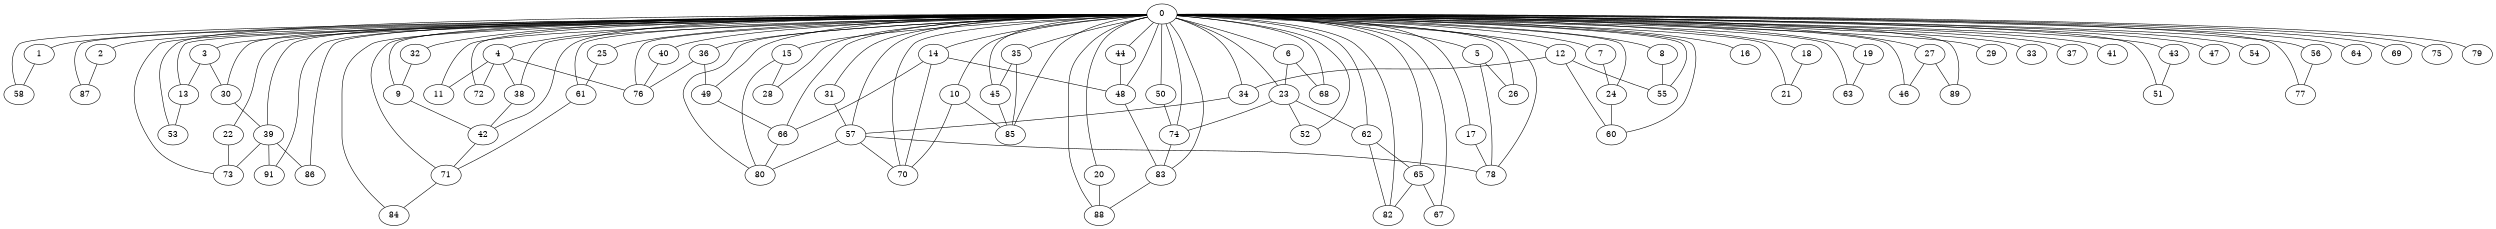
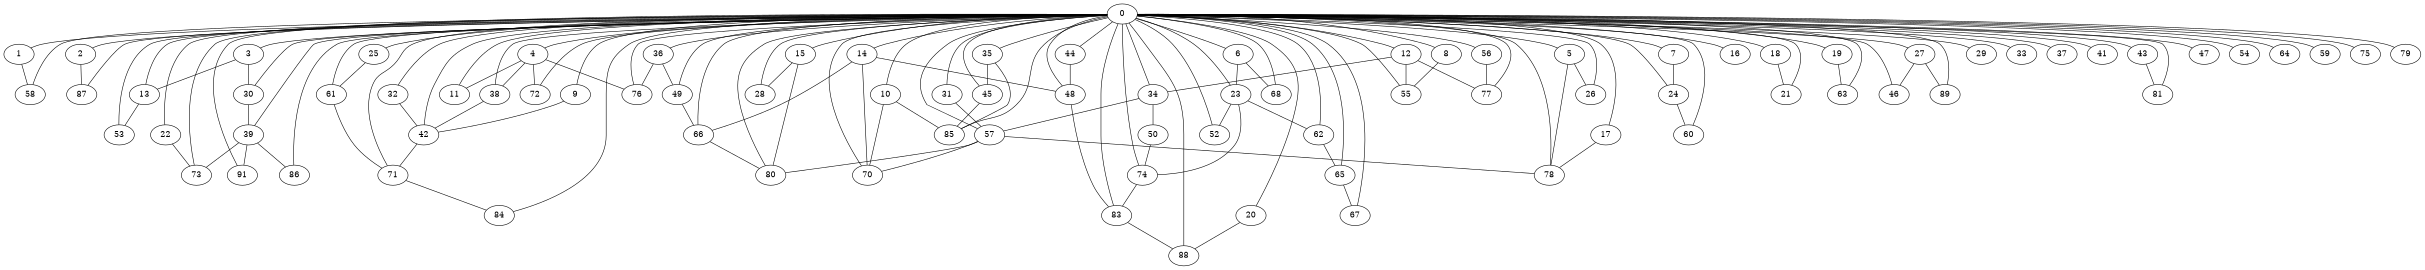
node "40": removed
edge "0" -- "50": now "34" -- "50"
node "69": label "69" -> "59"
edge "32" -- "9": now "32" -- "42"
edge "12" -- "60": now "12" -- "77"
node "51": label "51" -> "81"
node "82": removed
